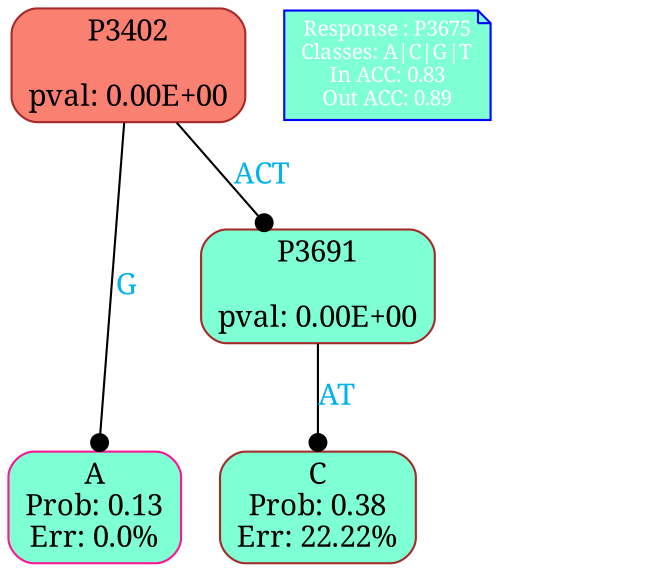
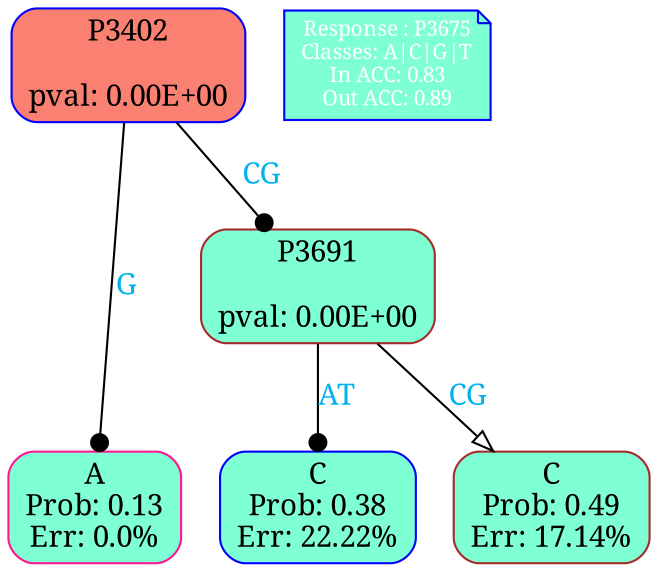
node "P3402 pval: 0.00E+00": color brown -> blue
edge "P3402 pval: 0.00E+00" -> "P3691 pval: 0.00E+00": label "ACT" -> "CG"
node "C Prob: 0.38 Err: 22.22%": color brown -> blue
node "C Prob: 0.49 Err: 17.14%": added
